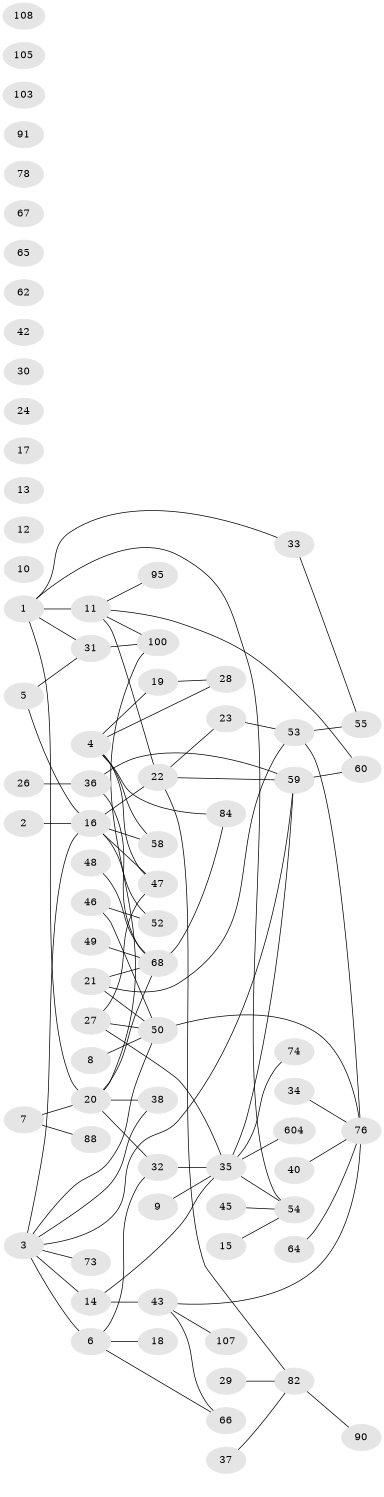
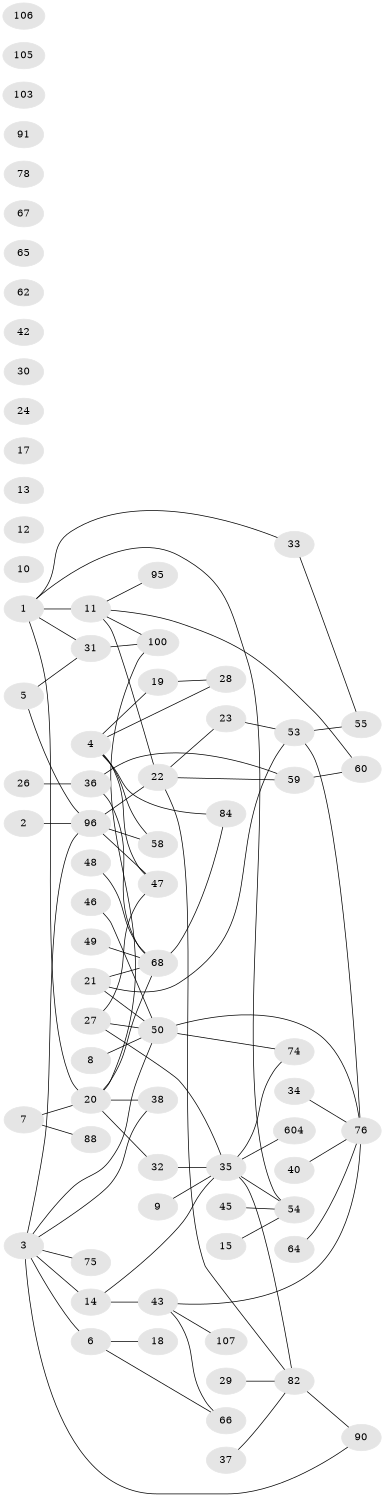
node "108": label "108" -> "106"
node "16": label "16" -> "96"
node "52": removed
edge "59" -- "35": now "82" -- "35"
edge "50" -- "74": added
edge "59" -- "3": now "90" -- "3"
edge "32" -- "6": removed
node "73": label "73" -> "75"
